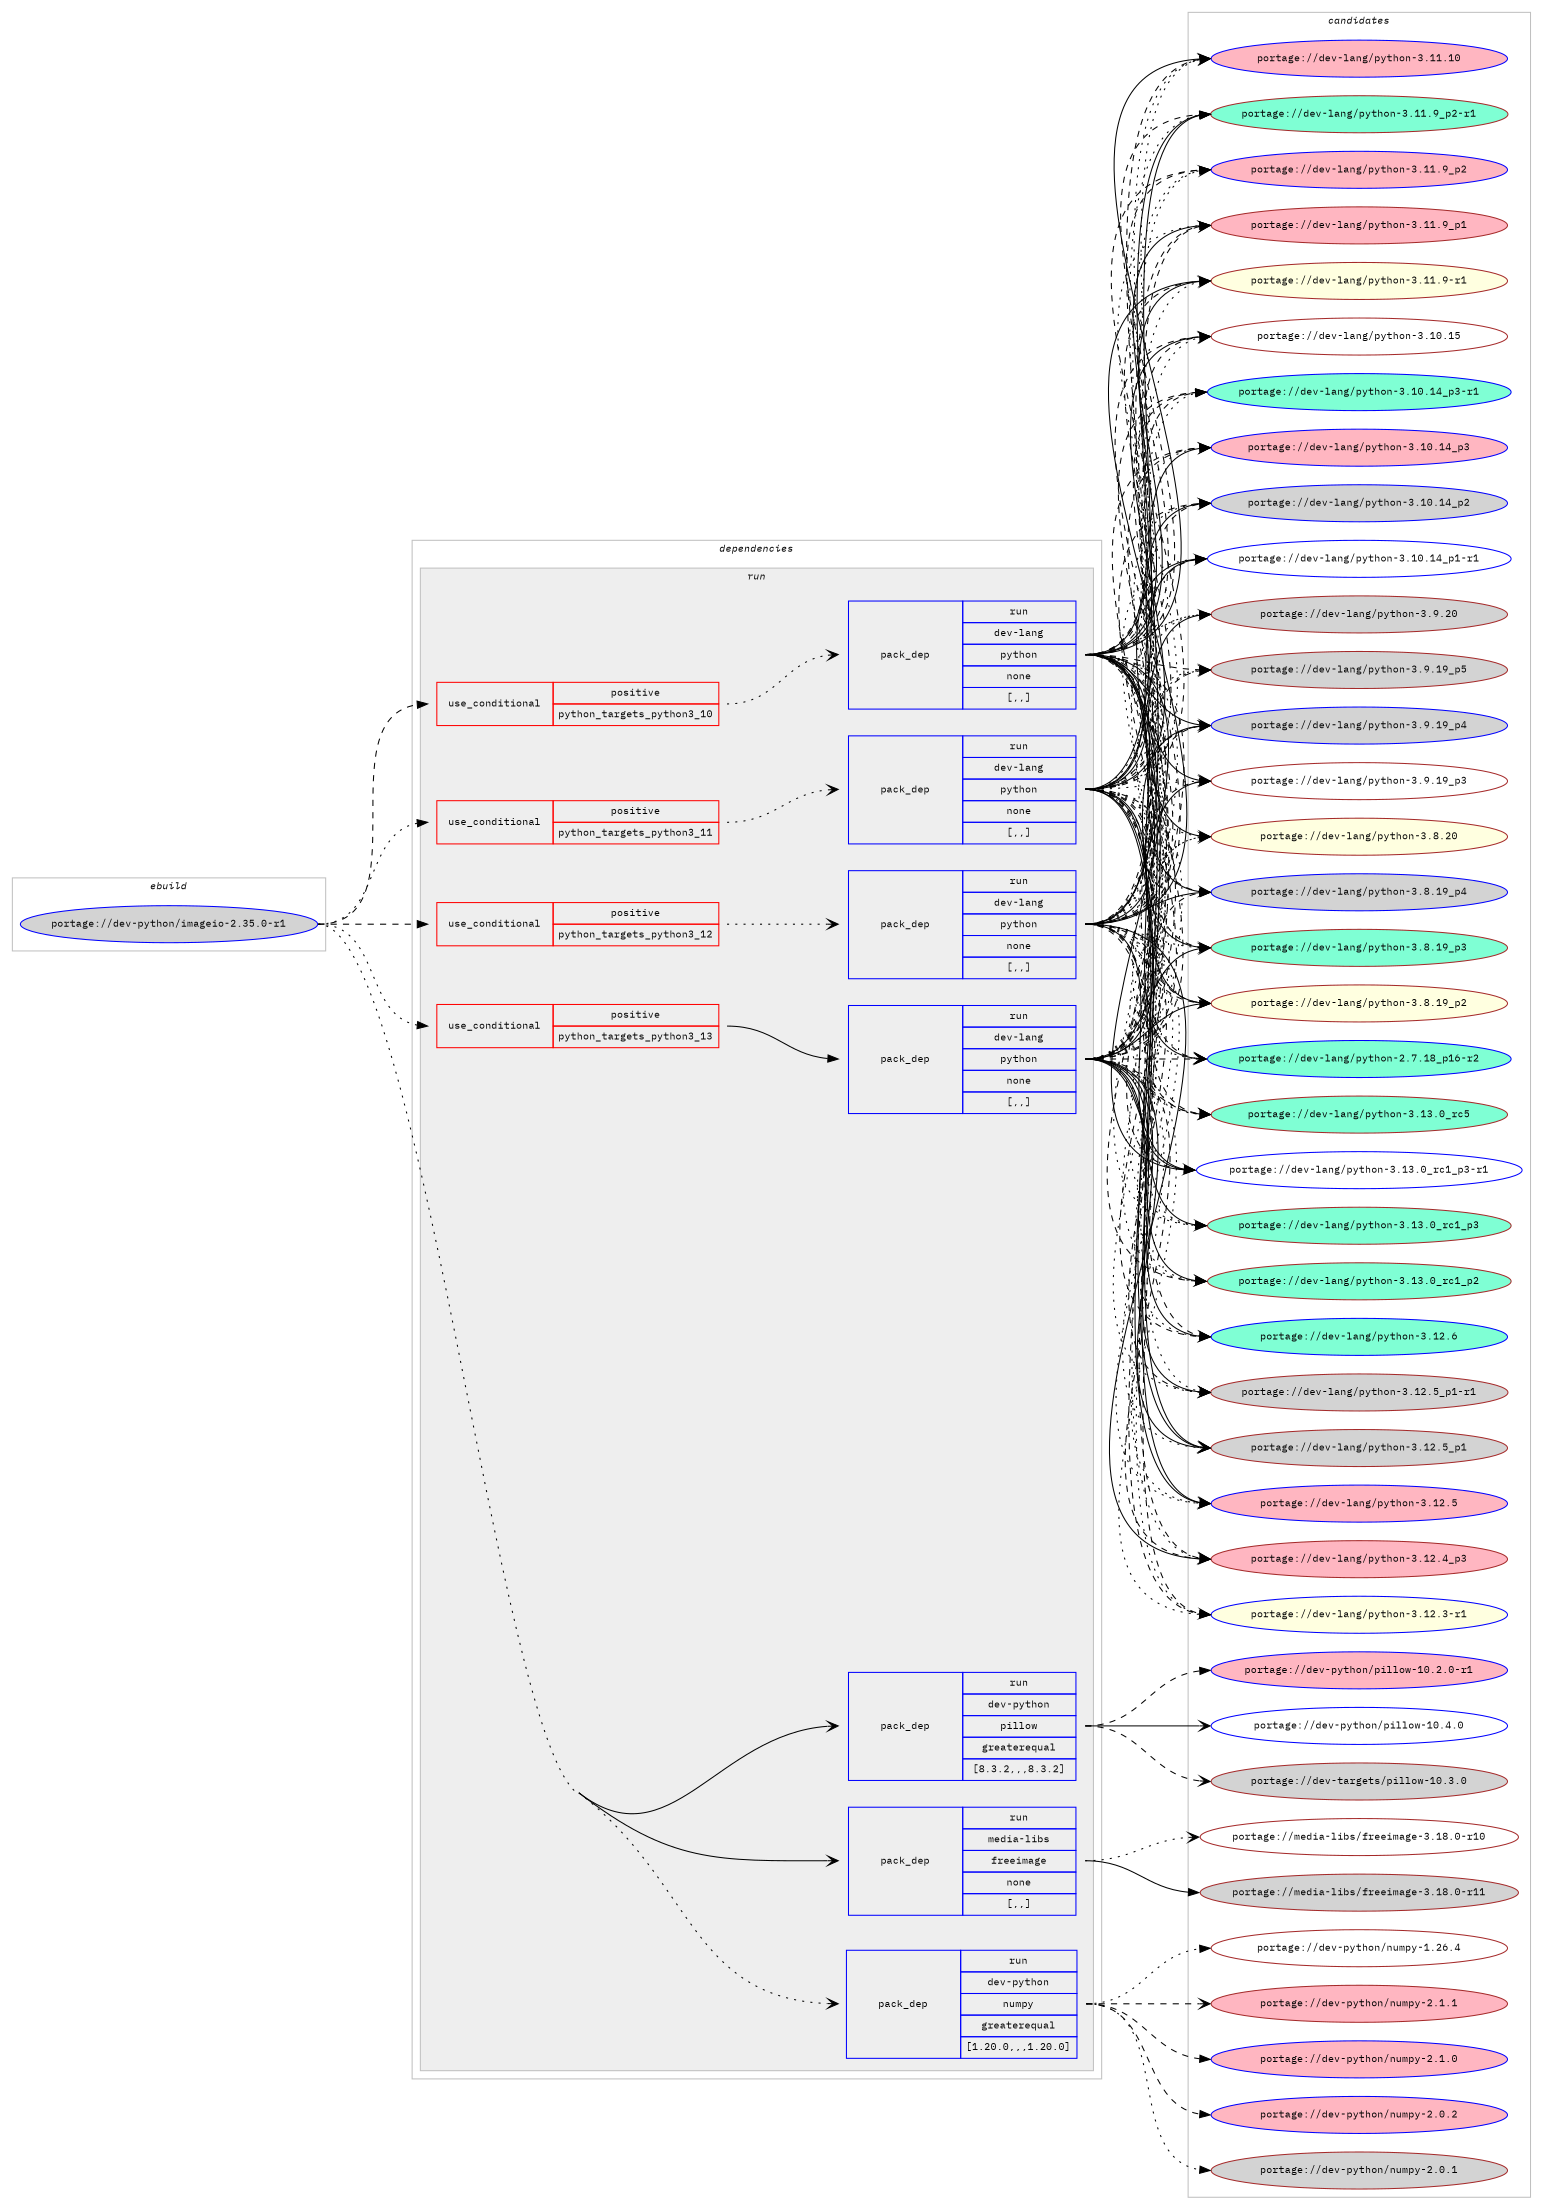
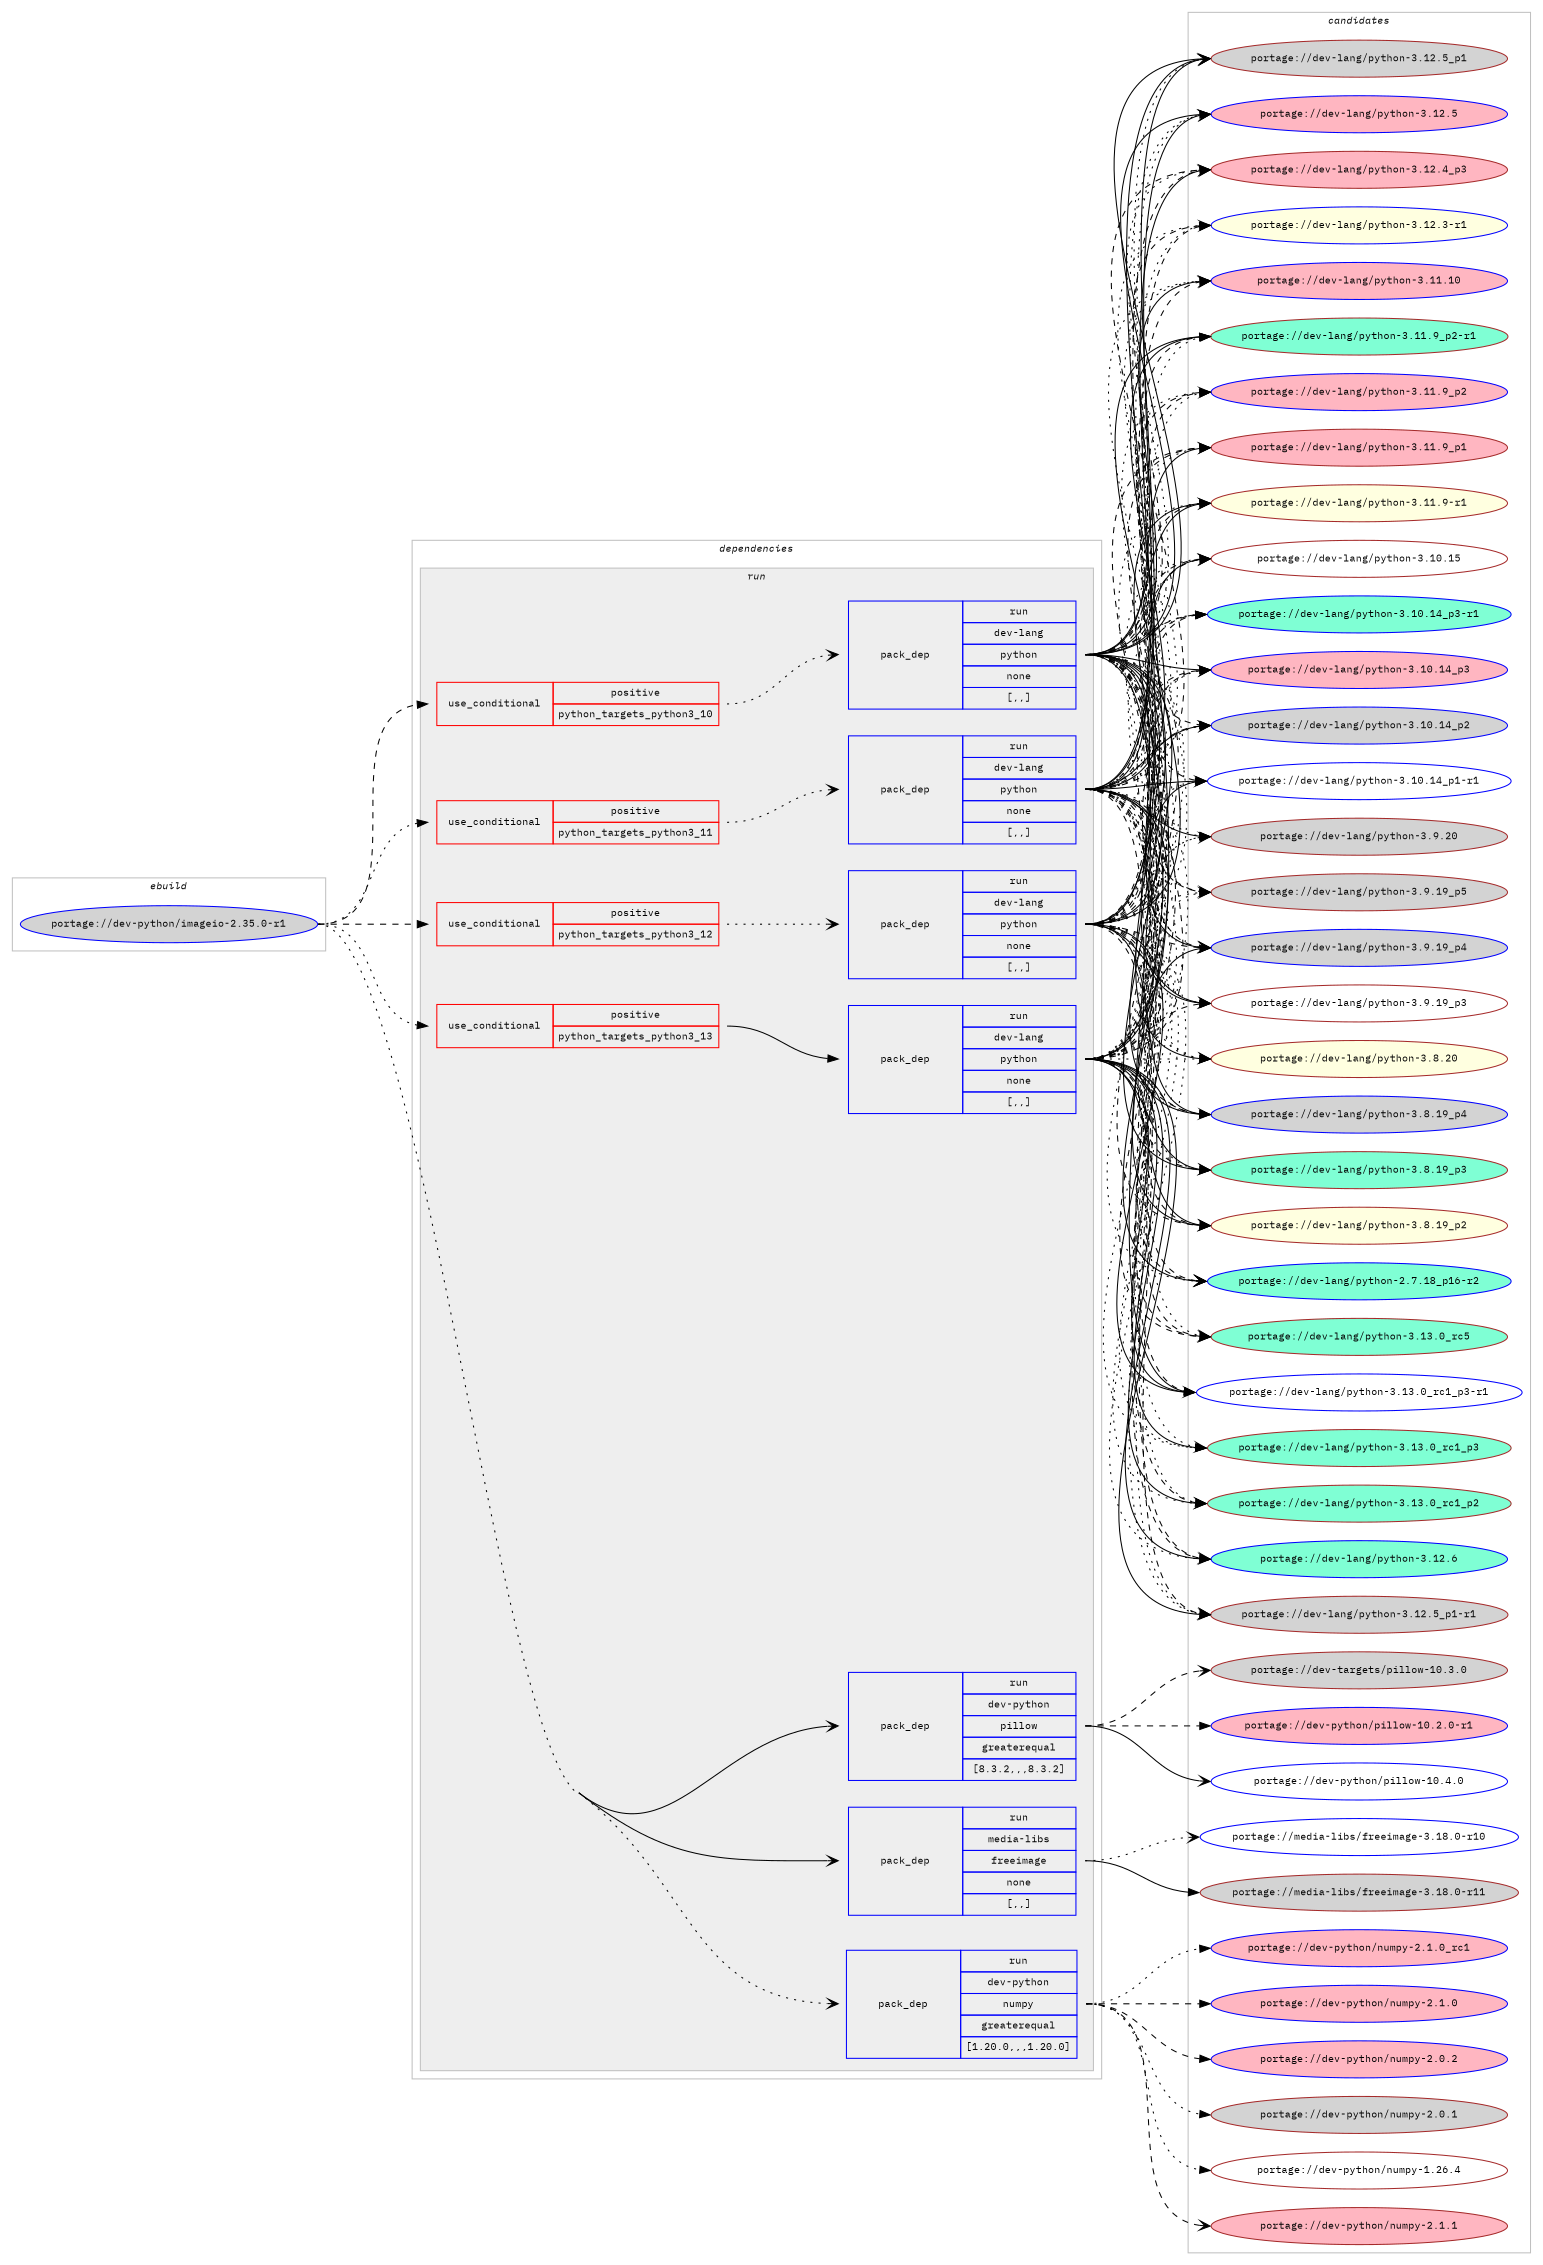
node "portage://media-libs/freeimage-3.18.0-r10": color brown -> blue
node "portage://dev-python/numpy-2.1.0_rc1": added
